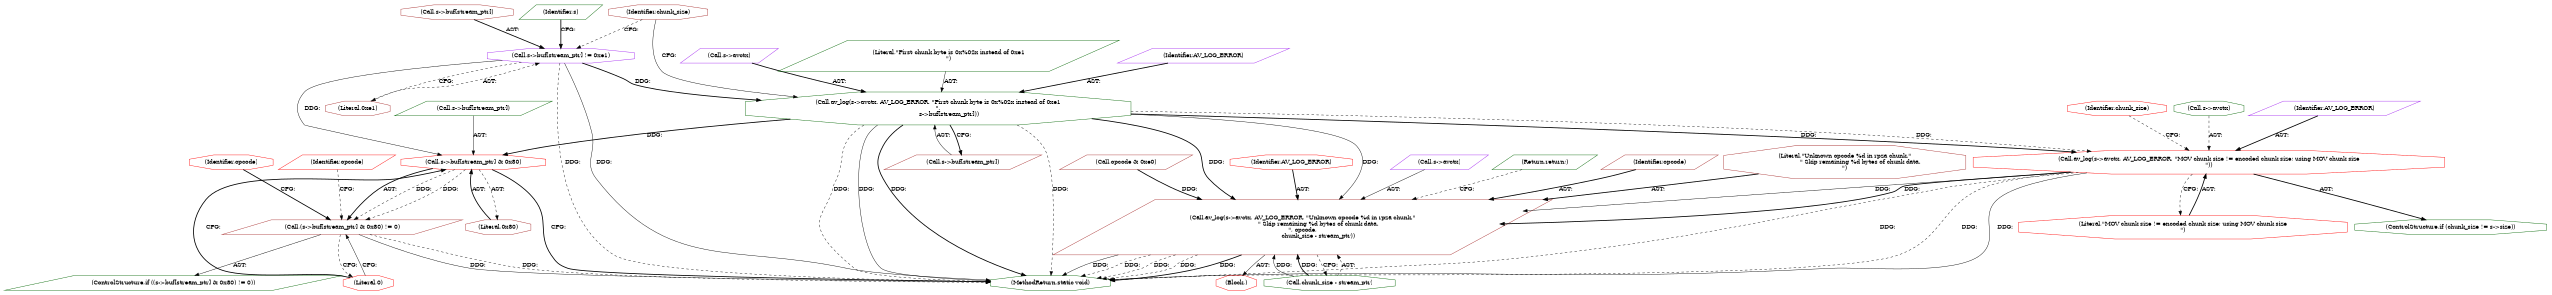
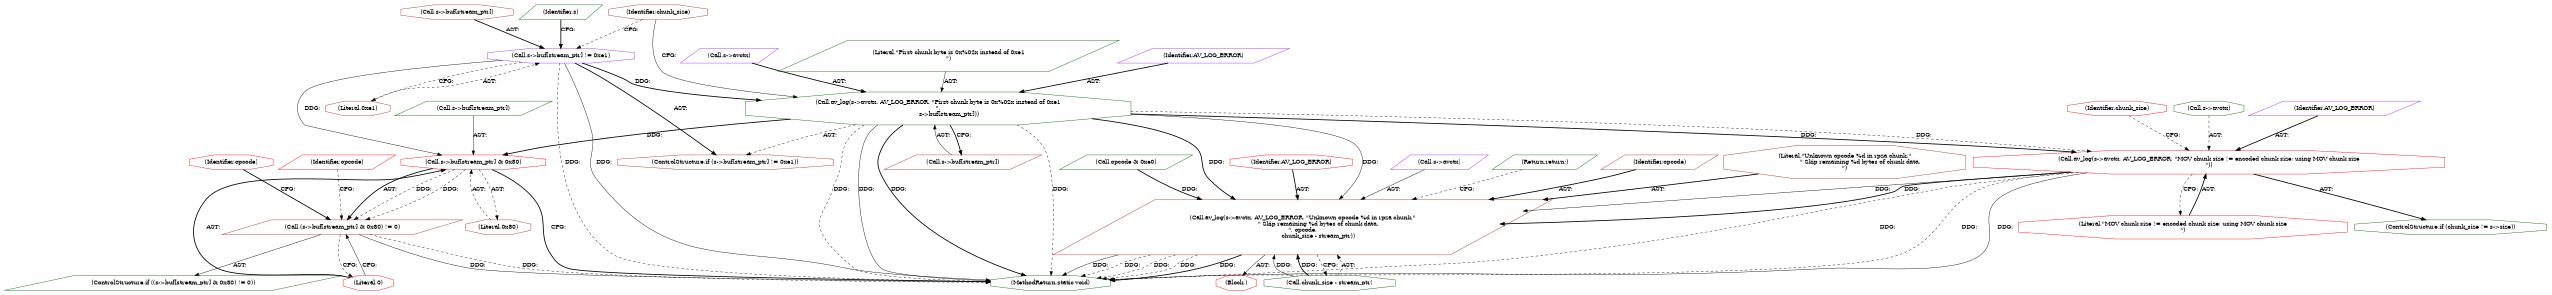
node "(ControlStructure,if (s->buf[stream_ptr] != 0xe1))": added
node "(Call,opcode & 0xe0)": color brown -> darkgreen
edge "(Literal,0x80)" -> "(Call,s->buf[stream_ptr] & 0x80)": style bold -> dashed
edge "(Literal,0)" -> "(Call,s->buf[stream_ptr] & 0x80)": label "CFG: " -> "AST: "
